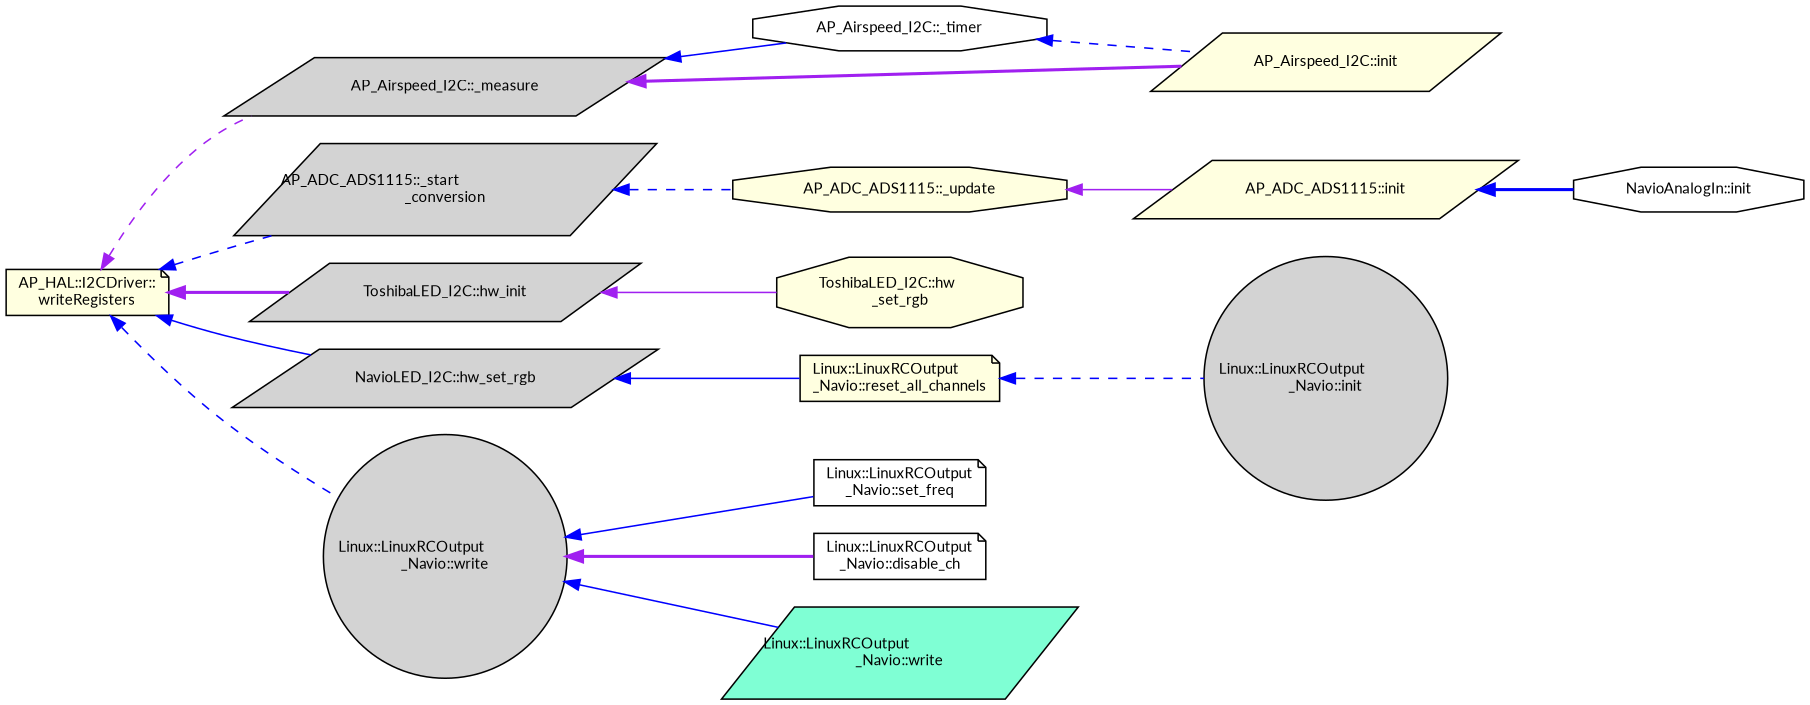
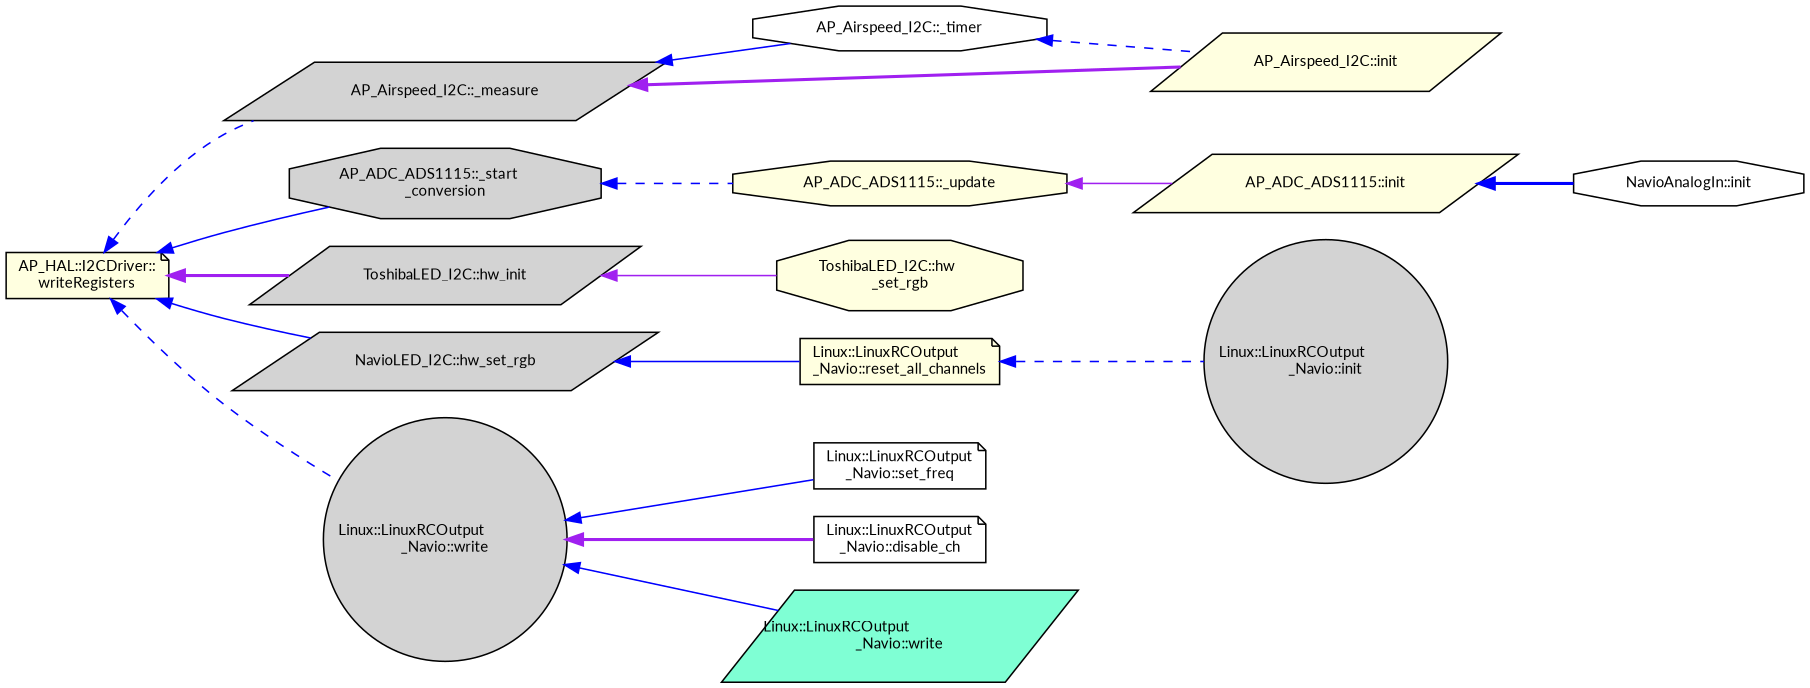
edge "AP_Airspeed_I2C::_measure" -> "AP_HAL::I2CDriver:: writeRegisters": color purple -> blue
node "AP_ADC_ADS1115::_start _conversion": shape parallelogram -> octagon
edge "AP_ADC_ADS1115::_start _conversion" -> "AP_HAL::I2CDriver:: writeRegisters": style dashed -> solid
